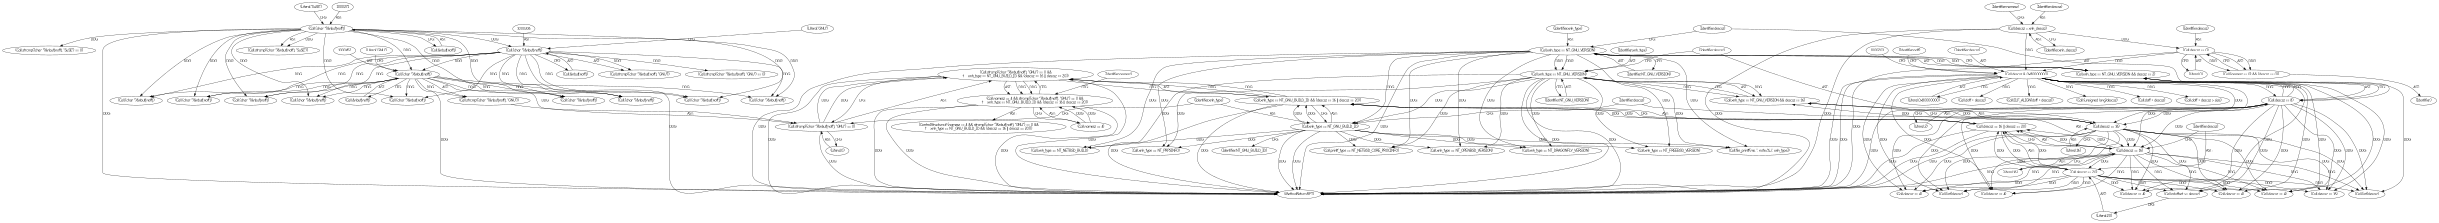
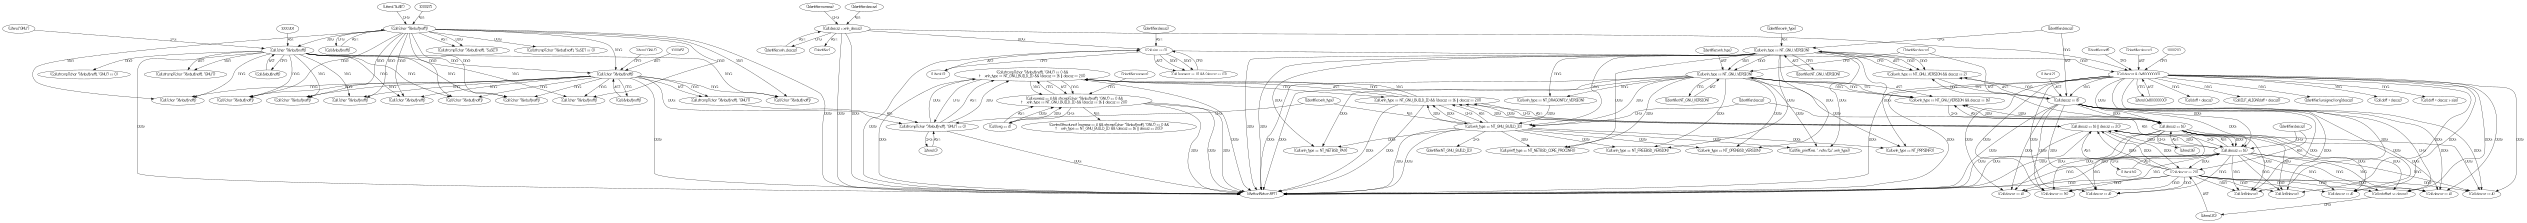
node "(Call,descsz == 0)": label "(Call,descsz == 0)" -> "(Call,size == 0)"
edge "(Call,(namesz == 0) && (descsz == 0))" -> "(Identifier,)": now "(Call,descsz = xnh_descsz)" -> "(Identifier,)"
node "(Call,(unsigned long)descsz)": label "(Call,(unsigned long)descsz)" -> "(Identifier,(unsigned long)descsz)"
edge "(Call,descsz == 8)" -> "(Literal,2)": removed, label "CFG:"
node "(Call,namesz == 4)": label "(Call,namesz == 4)" -> "(Call,long == 4)"
edge "(Call,xnh_type == NT_GNU_BUILD_ID)" -> "(Call,xnh_type == NT_DRAGONFLY_VERSION)": reversed
node "(Call,xnh_type == NT_NETBSD_BUILD)": label "(Call,xnh_type == NT_NETBSD_BUILD)" -> "(Call,xnh_type == NT_NETBSD_PAX)"
edge "(Call,descsz == 8)" -> "(Call,reloffset >= descsz)": label "DDG: " -> "CFG: "
